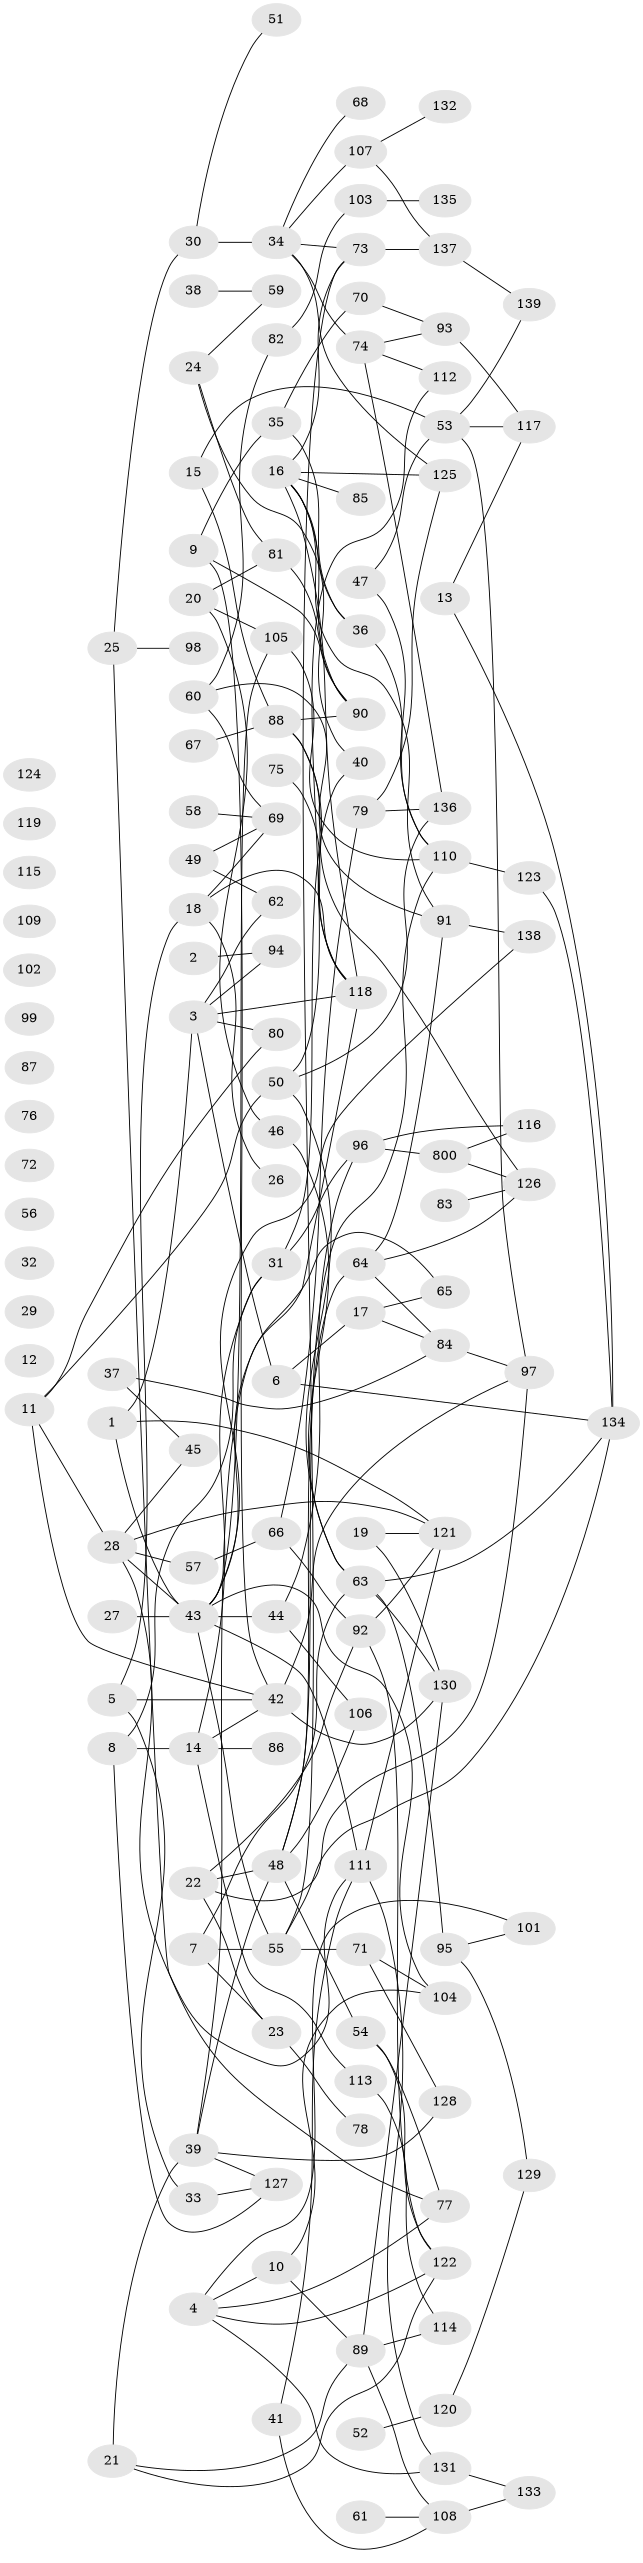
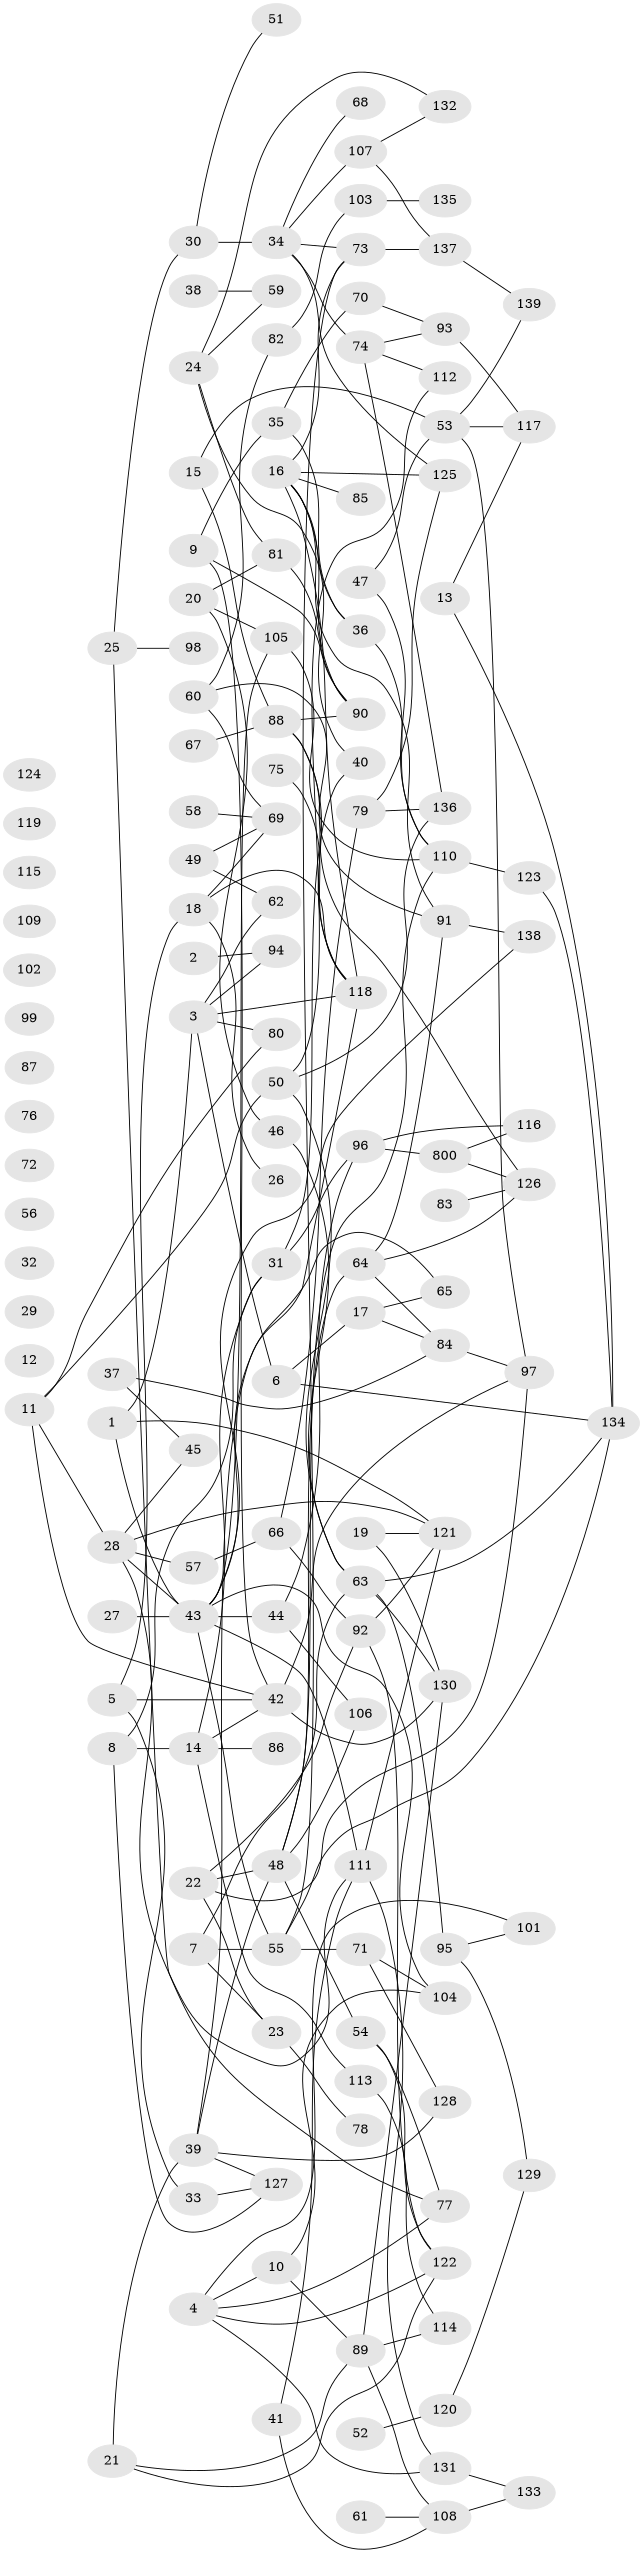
edge "132" -- "24": added
